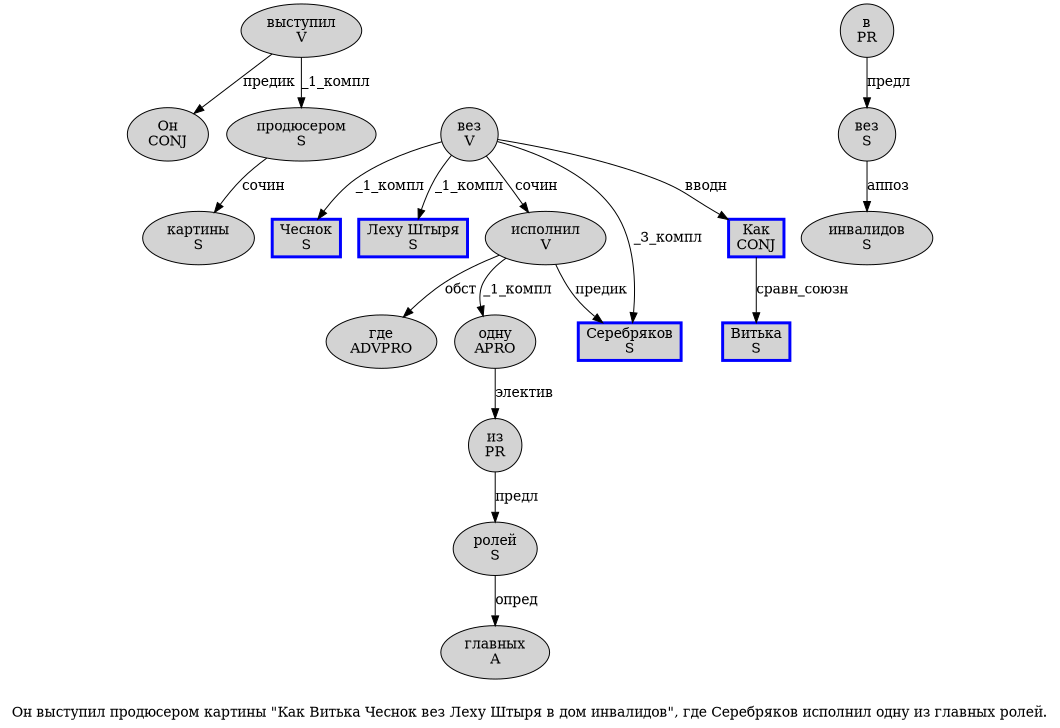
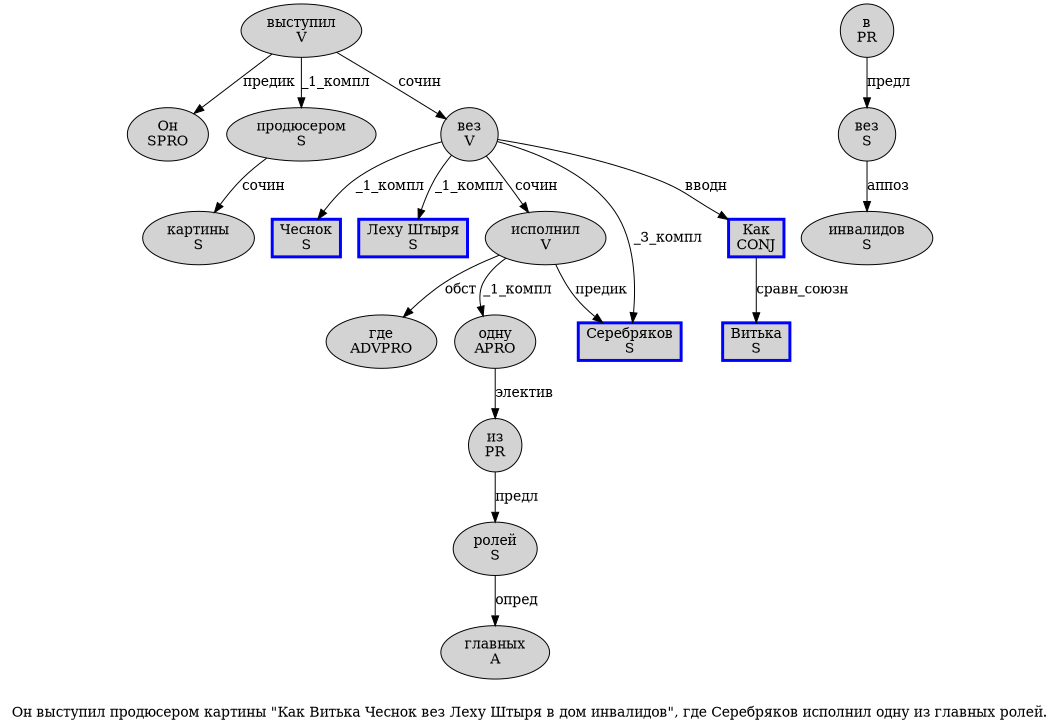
edge "выступил V" -> "вез V": added, label "сочин"
node "Он CONJ": label "Он CONJ" -> "Он SPRO"
